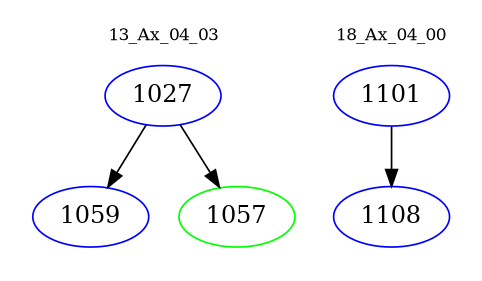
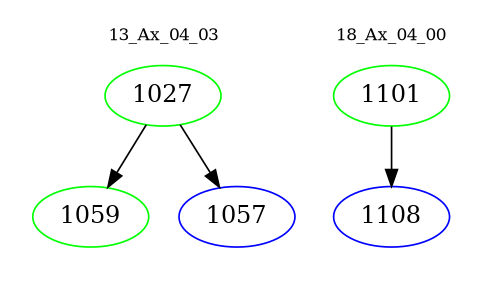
node "1027": color blue -> green
node "1101": color blue -> green
node "1059": color blue -> green
node "1057": color green -> blue
